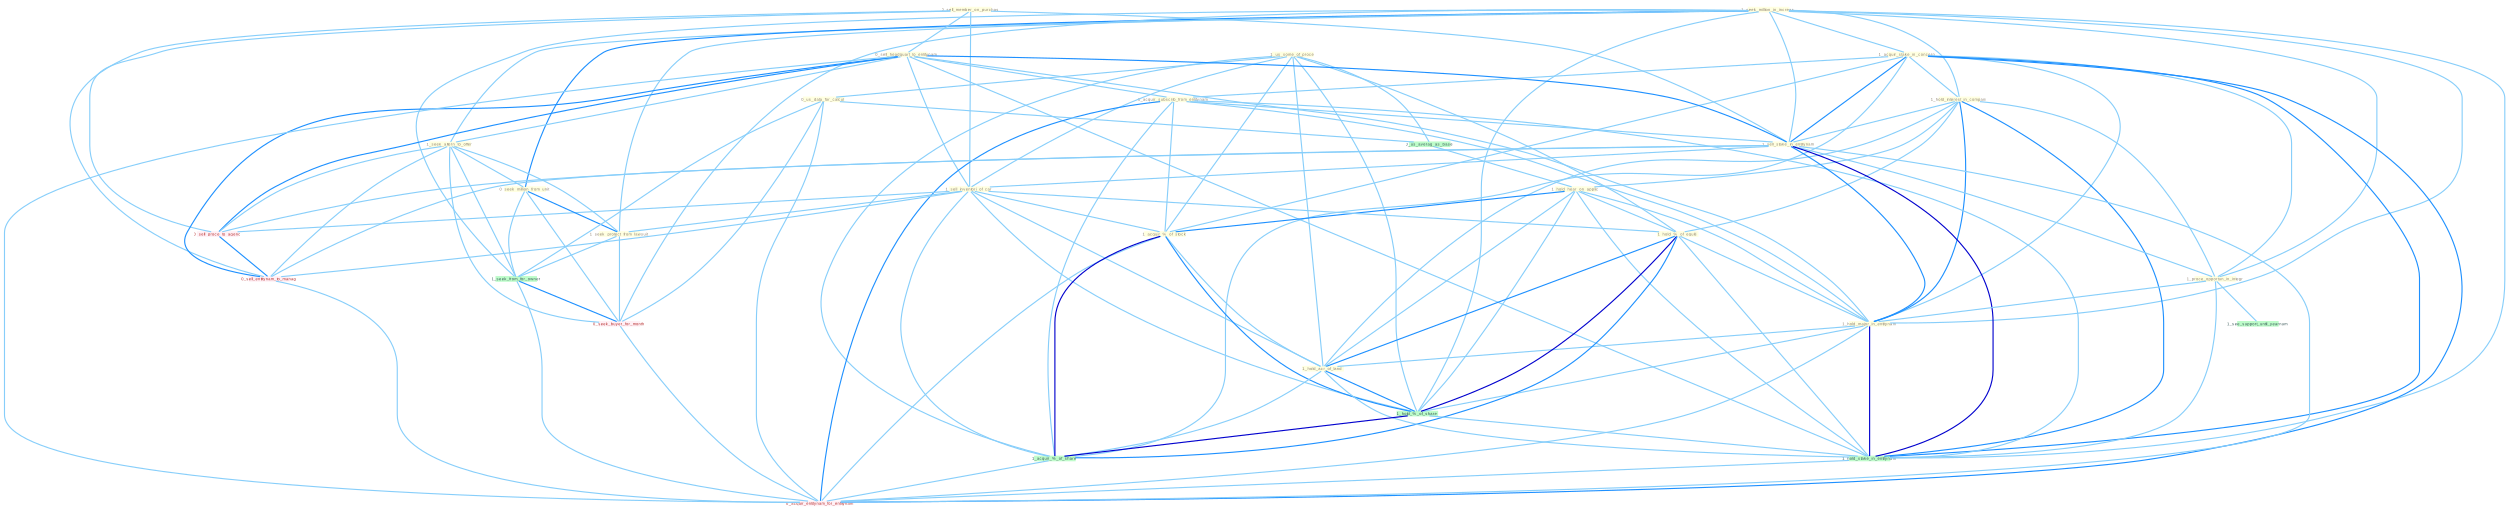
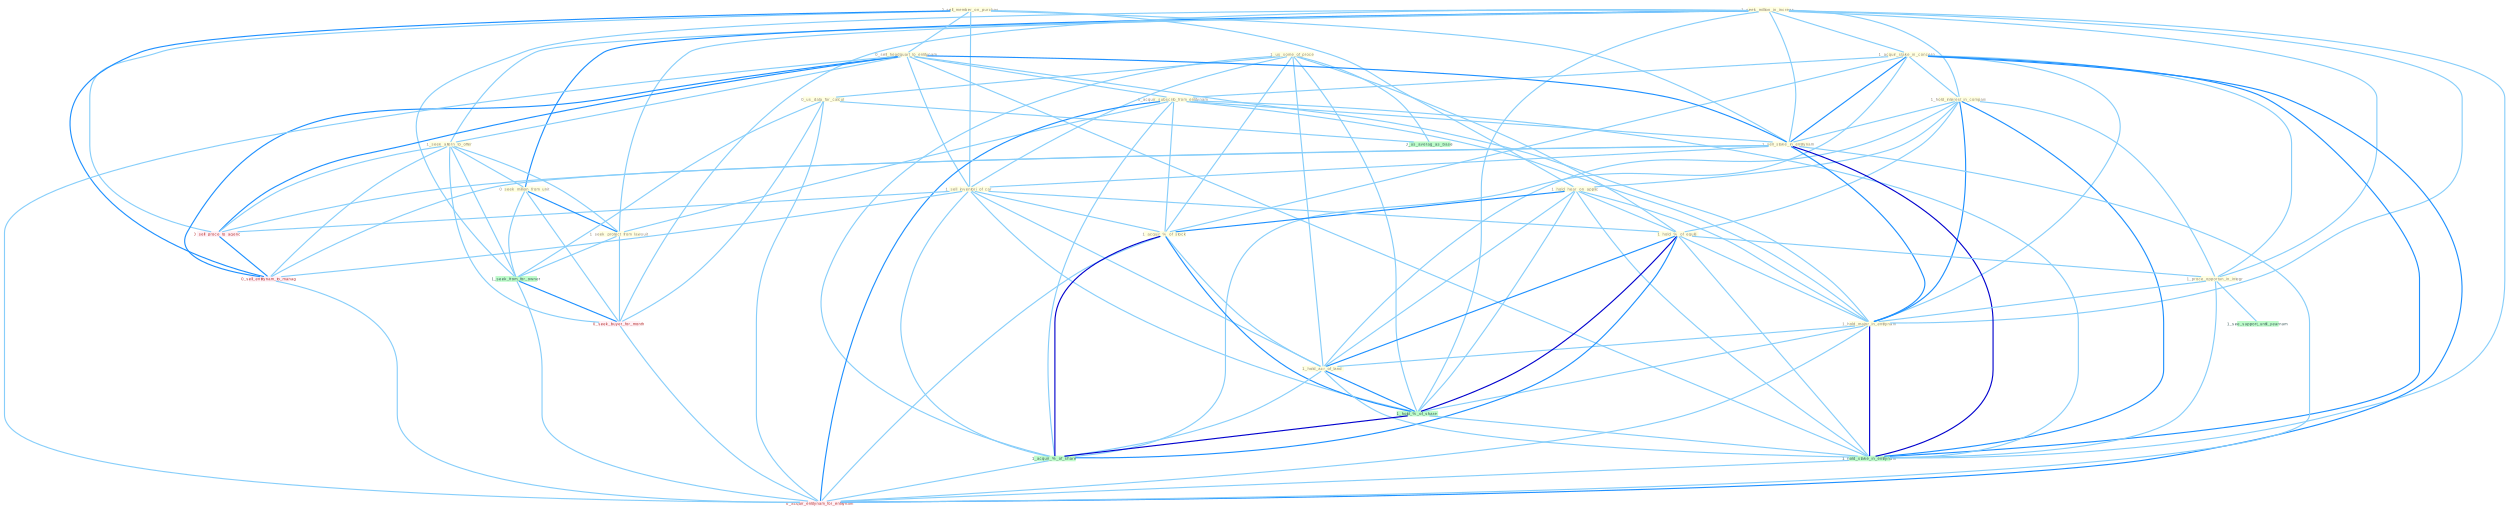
edge "0_sell_member_on_purchas" -- "0_sell_entitynam_to_manag": color #87cefa -> #1e90ff
edge "0_us_averag_as_base" -- "1_hold_hear_on_applic": now "0_sell_member_on_purchas" -- "1_hold_hear_on_applic"
edge "1_sell_stake_in_entitynam" -- "1_proce_opportun_in_integr": now "1_hold_%_of_equiti" -- "1_proce_opportun_in_integr"
edge "1_sell_inventori_of_car" -- "1_seek_protect_from_lawsuit": now "0_acquir_subscrib_from_entitynam" -- "1_seek_protect_from_lawsuit"
